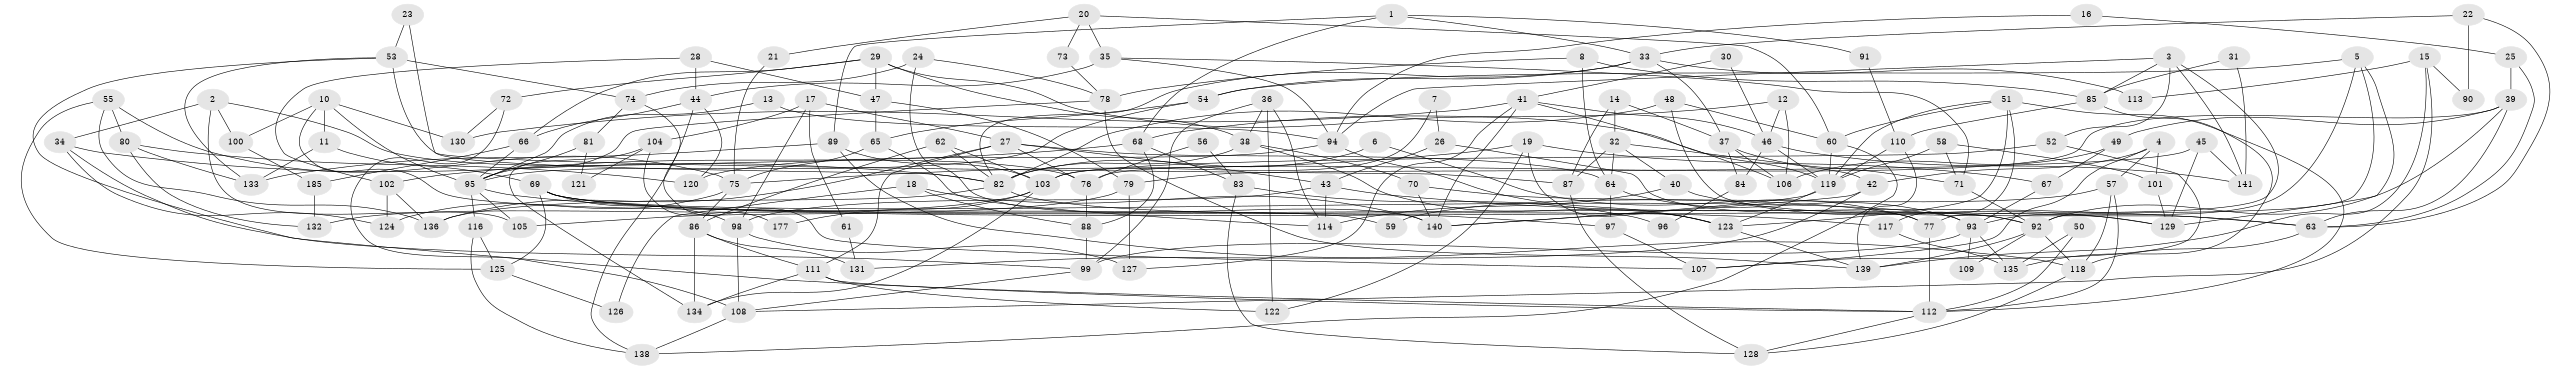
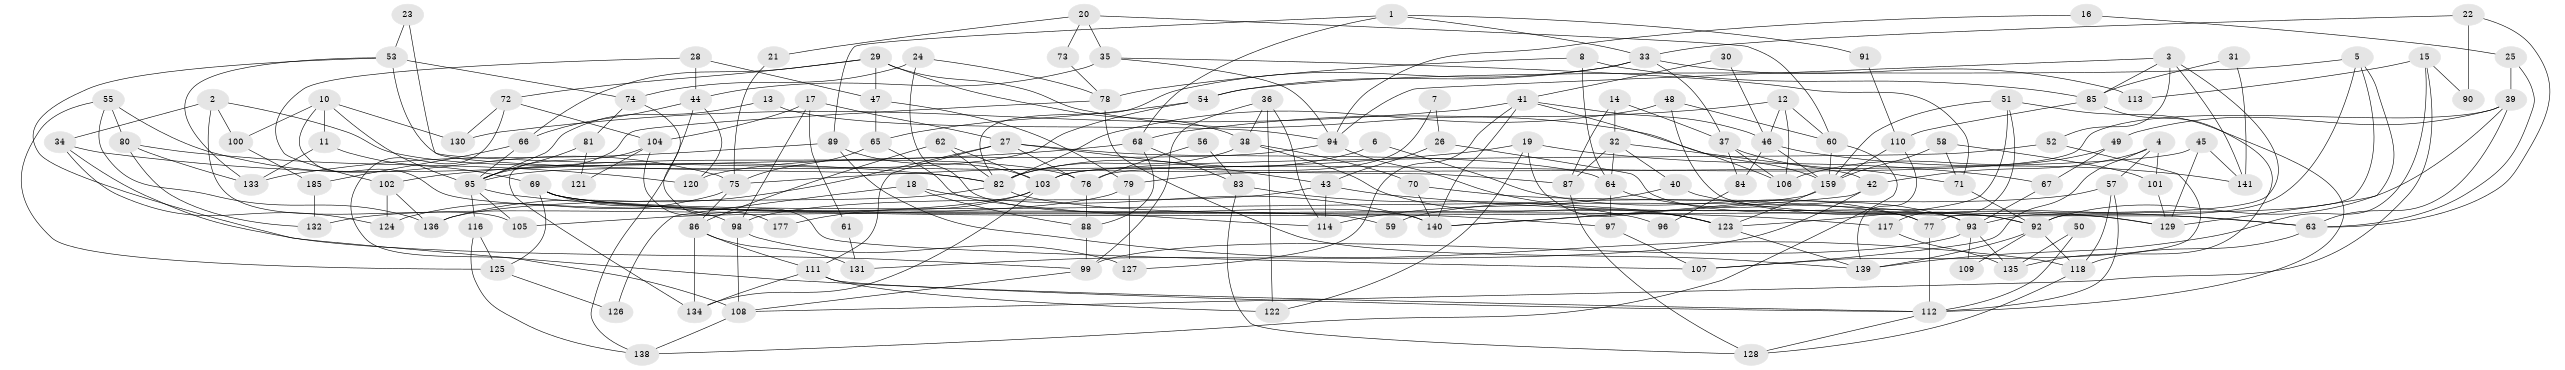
edge "72" -- "104": added
edge "51" -- "60": now "12" -- "60"
node "119": label "119" -> "159"
